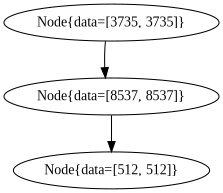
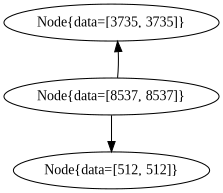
edge "Node{data=[3735, 3735]}" -> "Node{data=[8537, 8537]}": reversed
